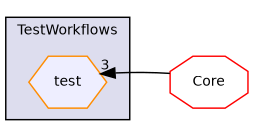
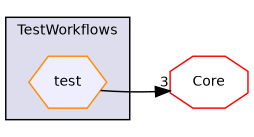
edge "Core" -> "test": reversed
